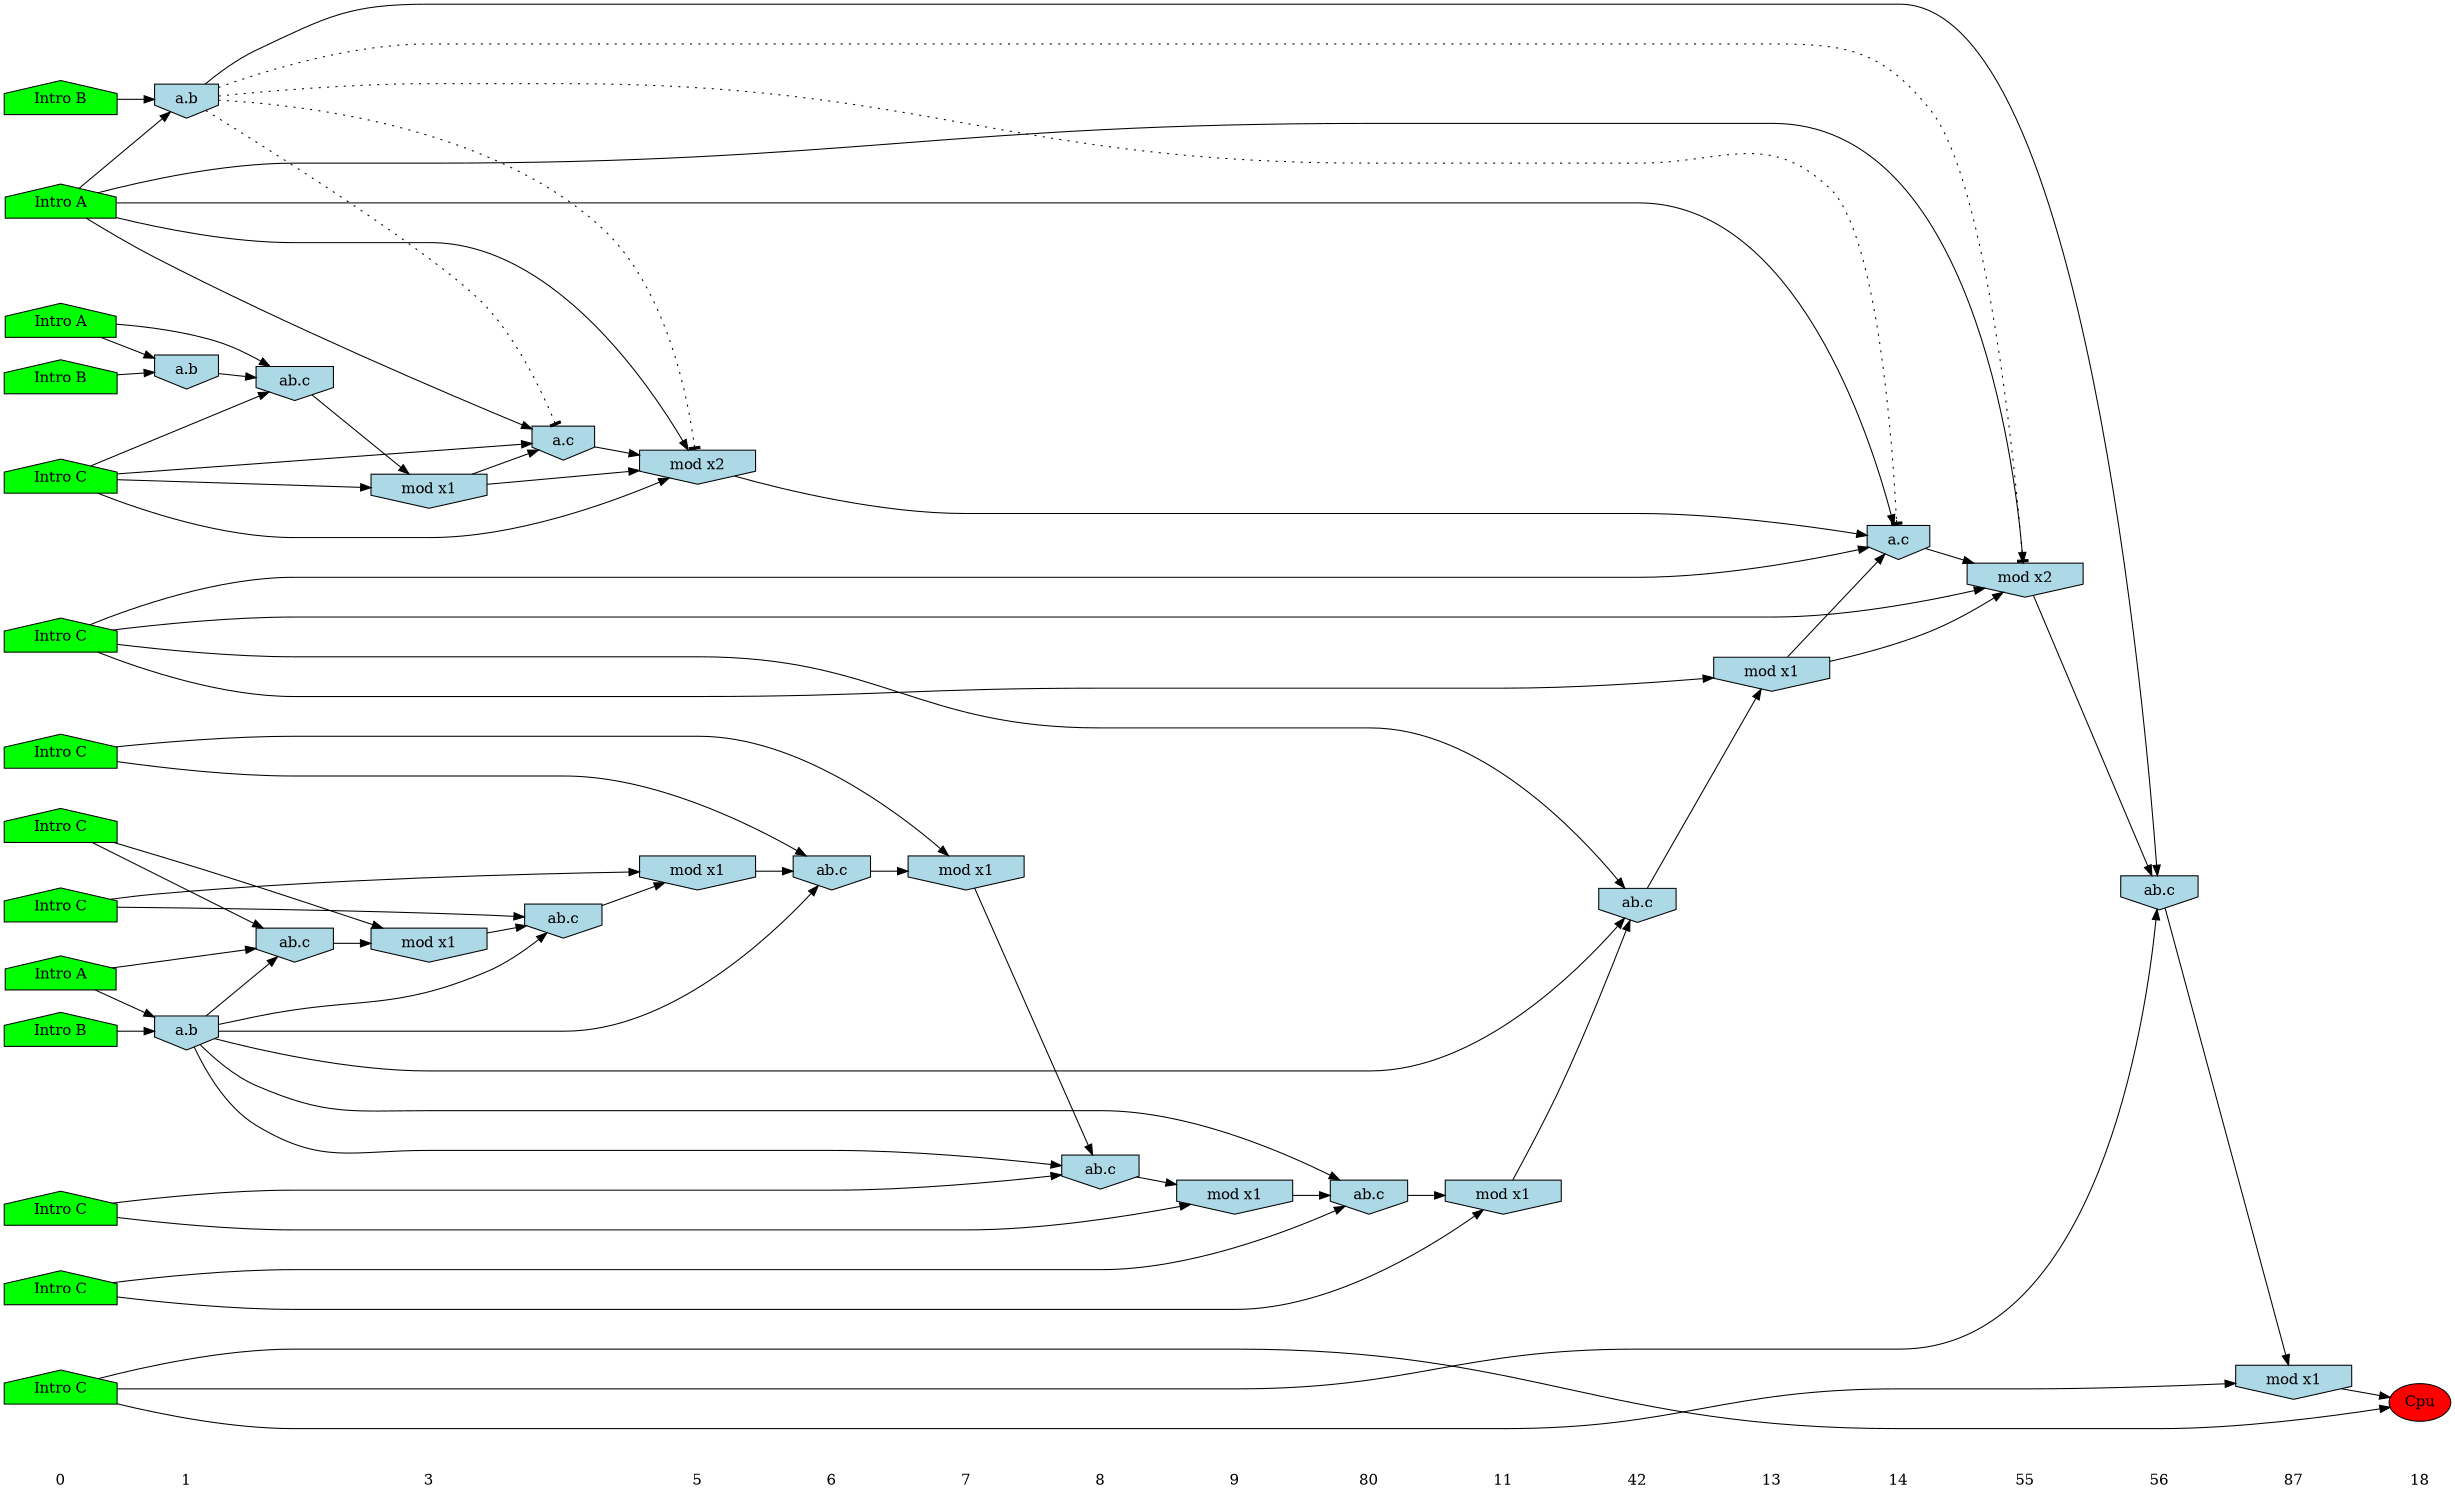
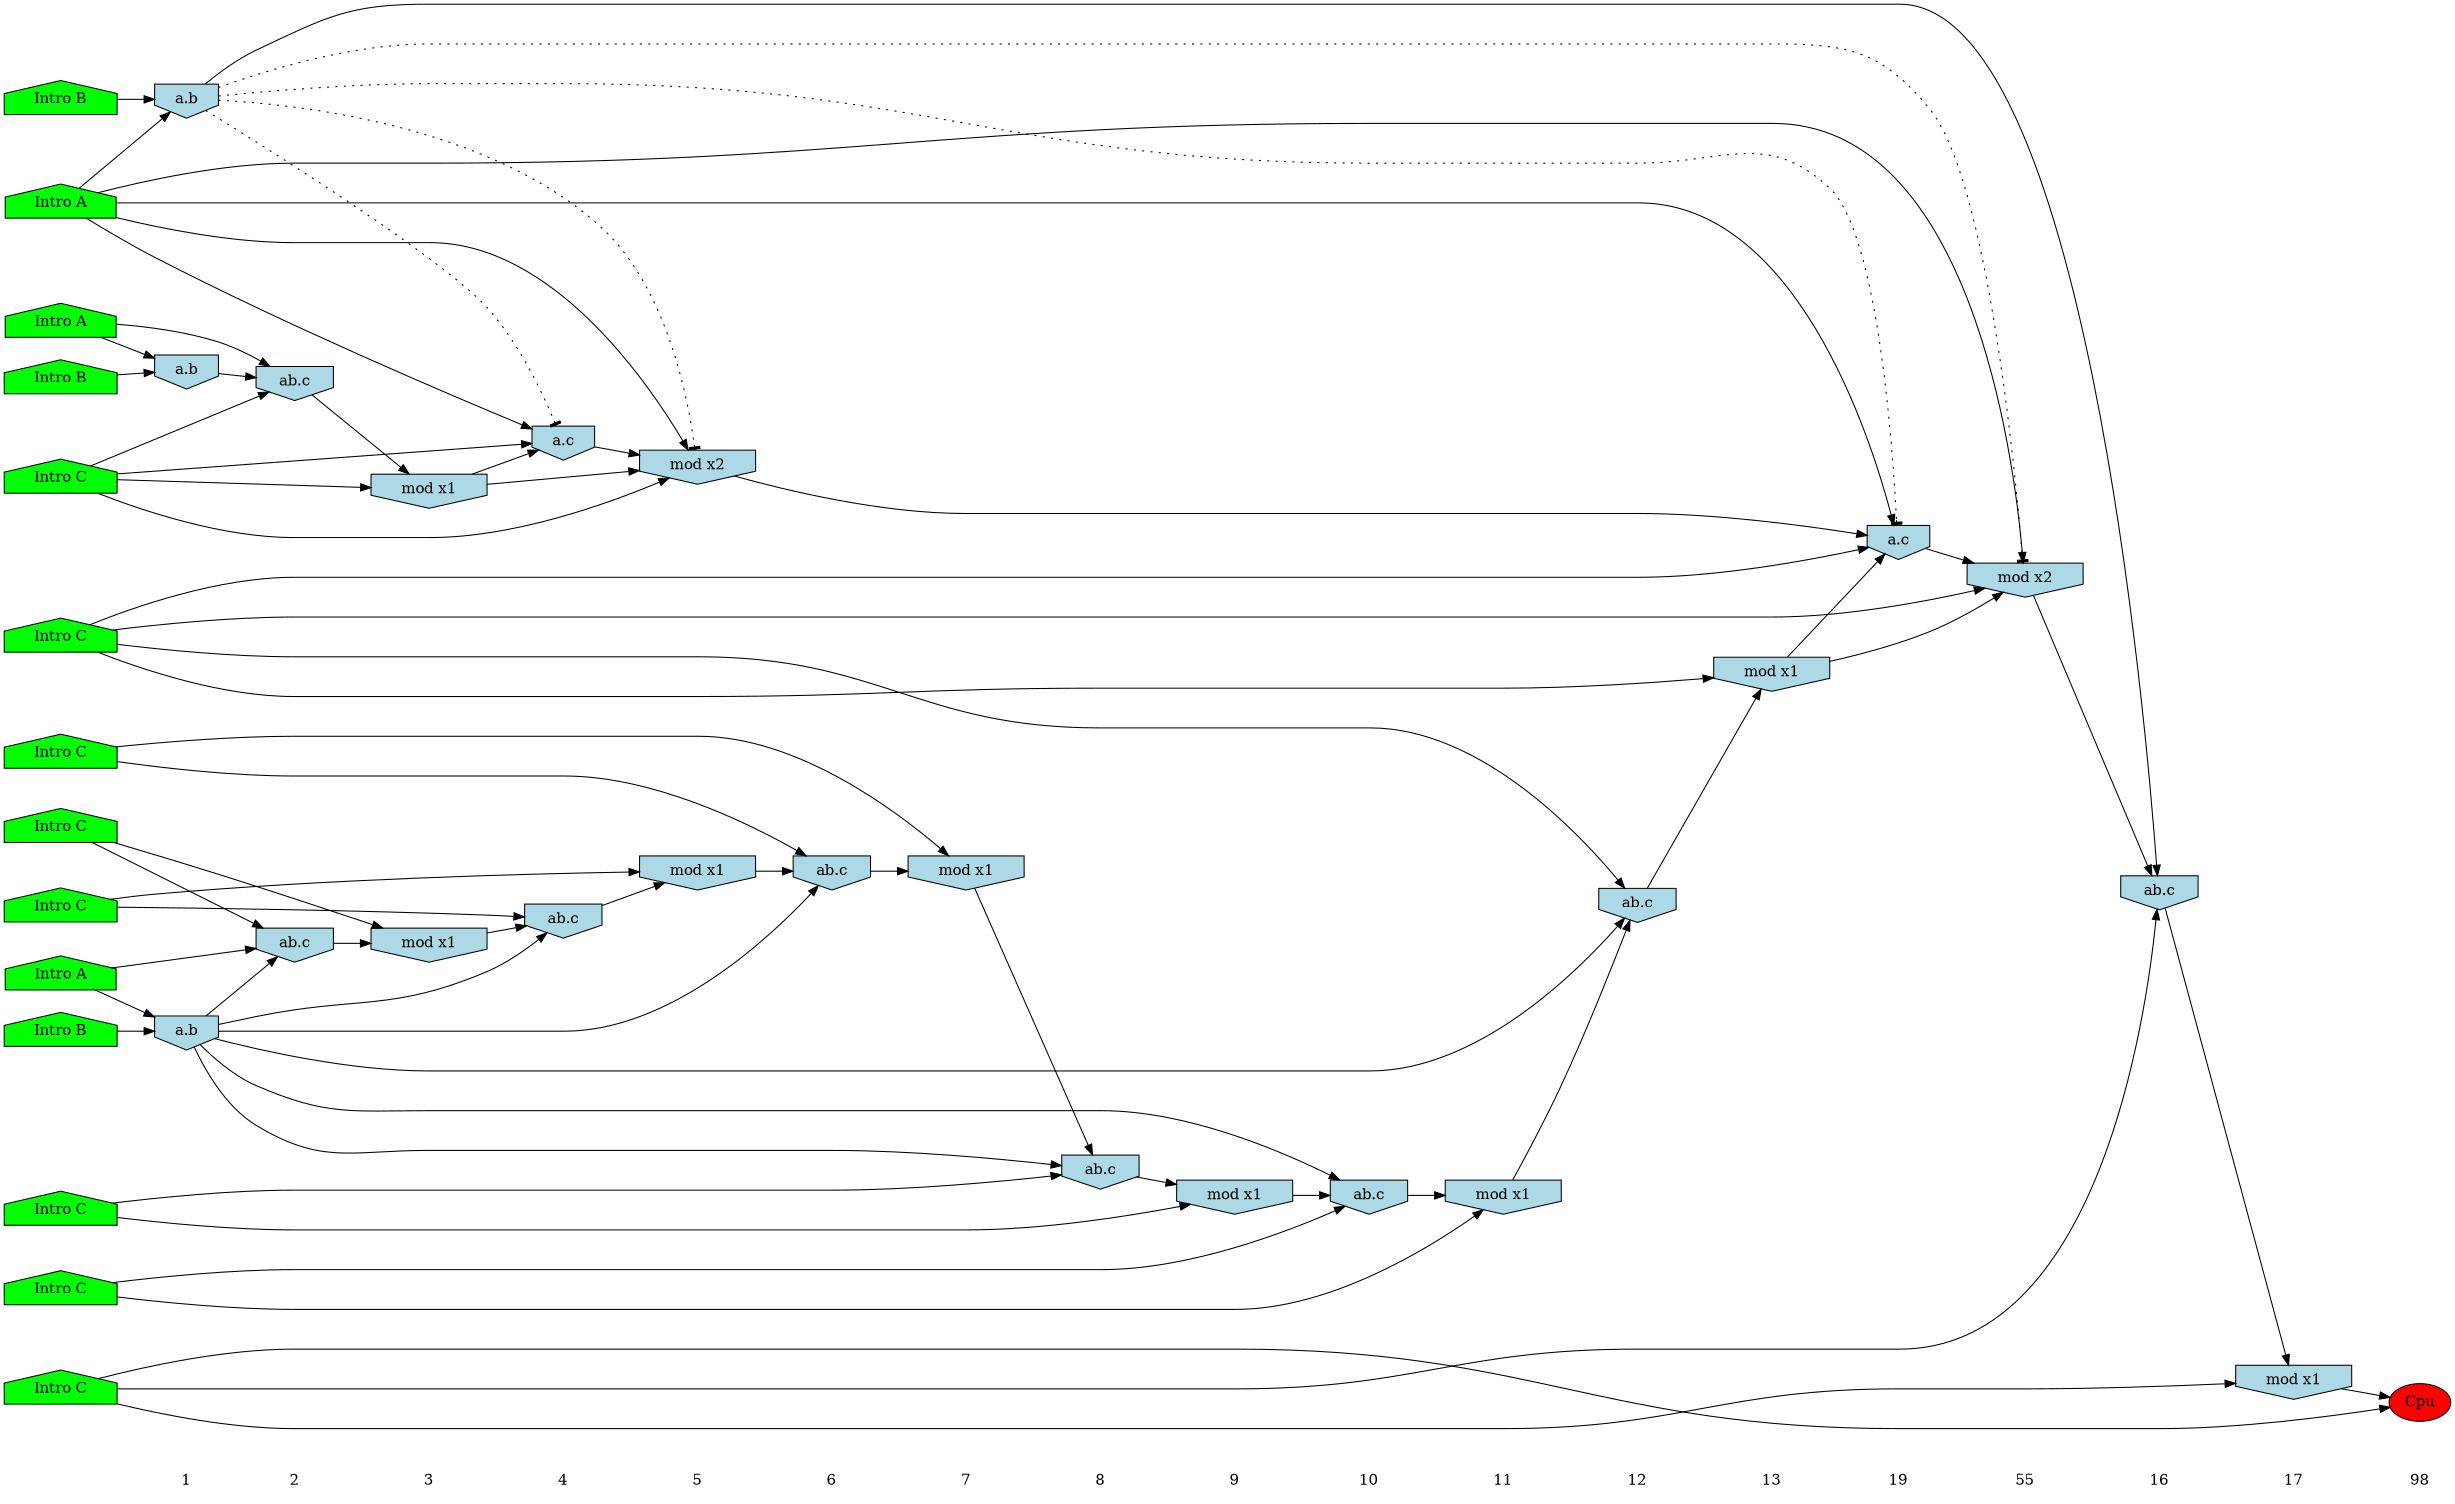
node "0": removed
node "2": added
node "4": added
node "80": label "80" -> "10"
node "42": label "42" -> "12"
node "14": label "14" -> "19"
node "56": label "56" -> "16"
node "87": label "87" -> "17"
node "18": label "18" -> "98"
